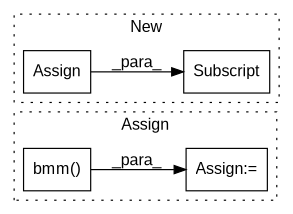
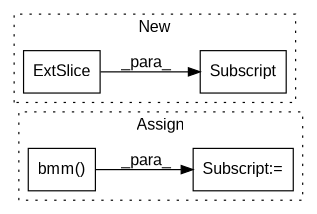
node "Assign": label "Assign" -> "ExtSlice"
node "Assign:=": label "Assign:=" -> "Subscript:="
